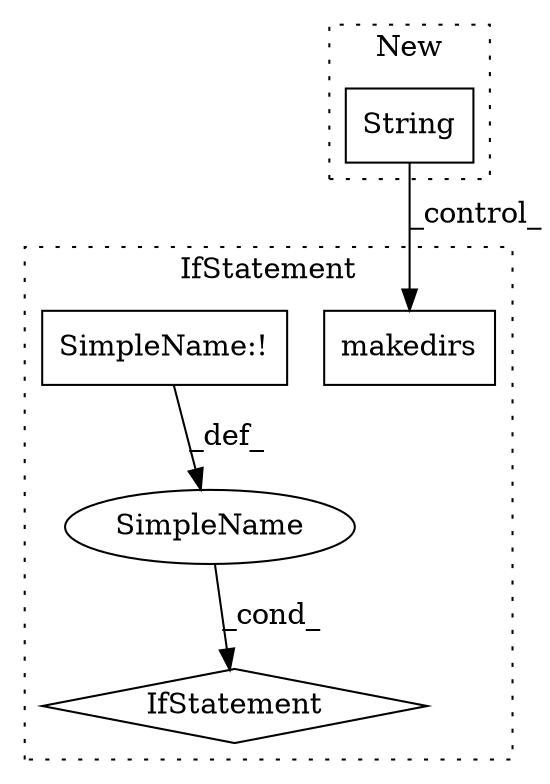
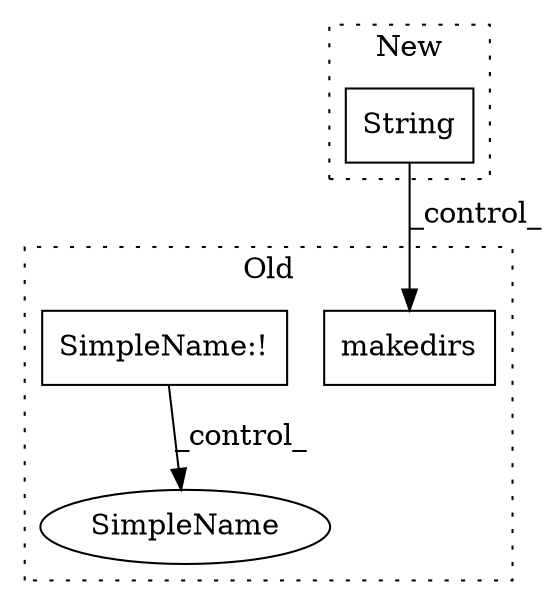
cluster "IfStatement": label "IfStatement" -> "Old"
edge "SimpleName:!" -> "SimpleName": label "_def_" -> "_control_"
node "IfStatement": removed
